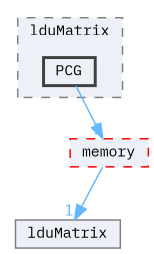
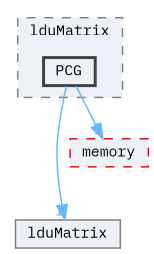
edge "memory" -> "lduMatrix": now "PCG" -> "lduMatrix"
